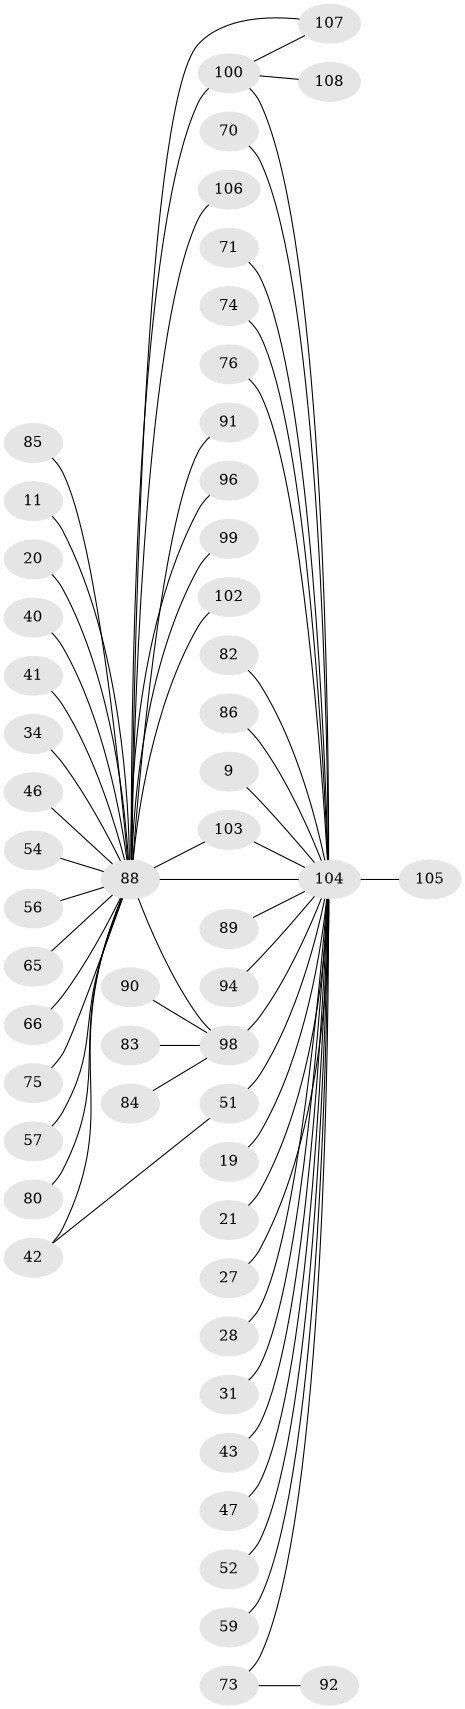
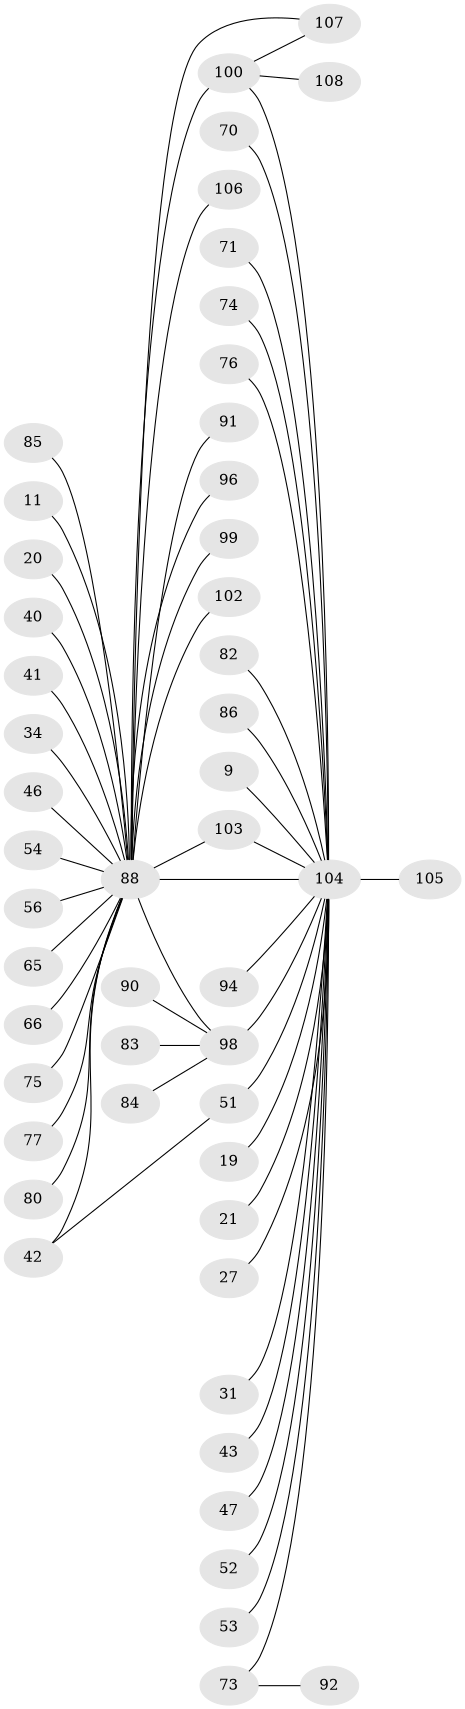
node "89": removed
node "57": label "57" -> "77"
node "28": removed
node "59": label "59" -> "53"
